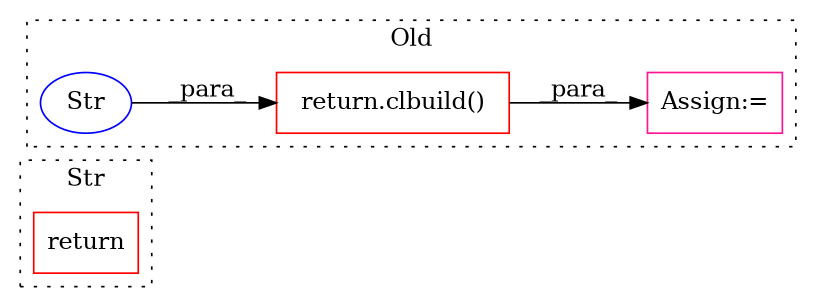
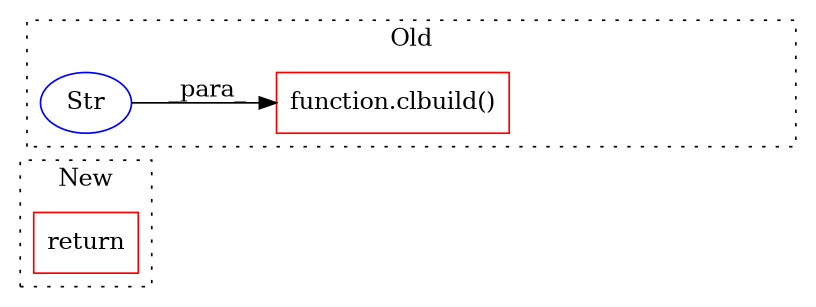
node "return.clbuild()": label "return.clbuild()" -> "function.clbuild()"
node "Assign:=": removed
cluster "Str": label "Str" -> "New"
